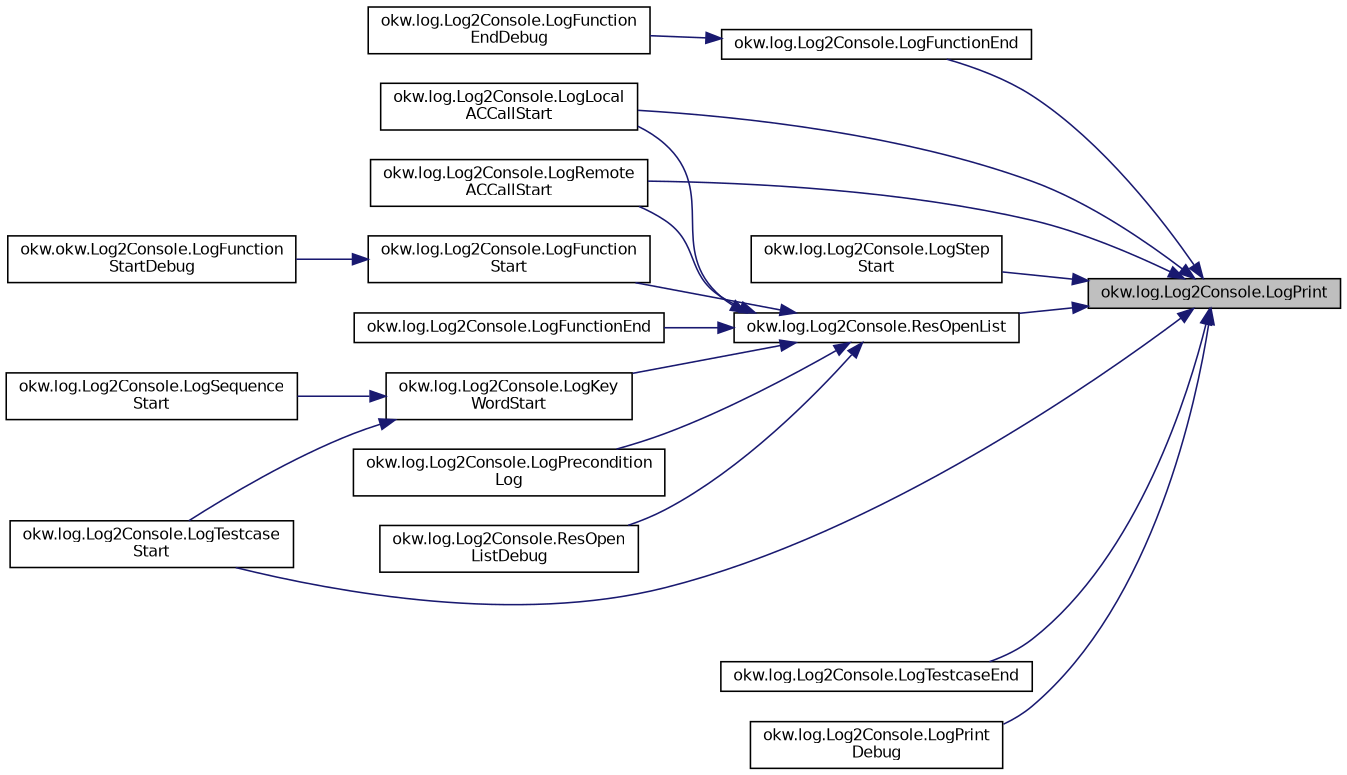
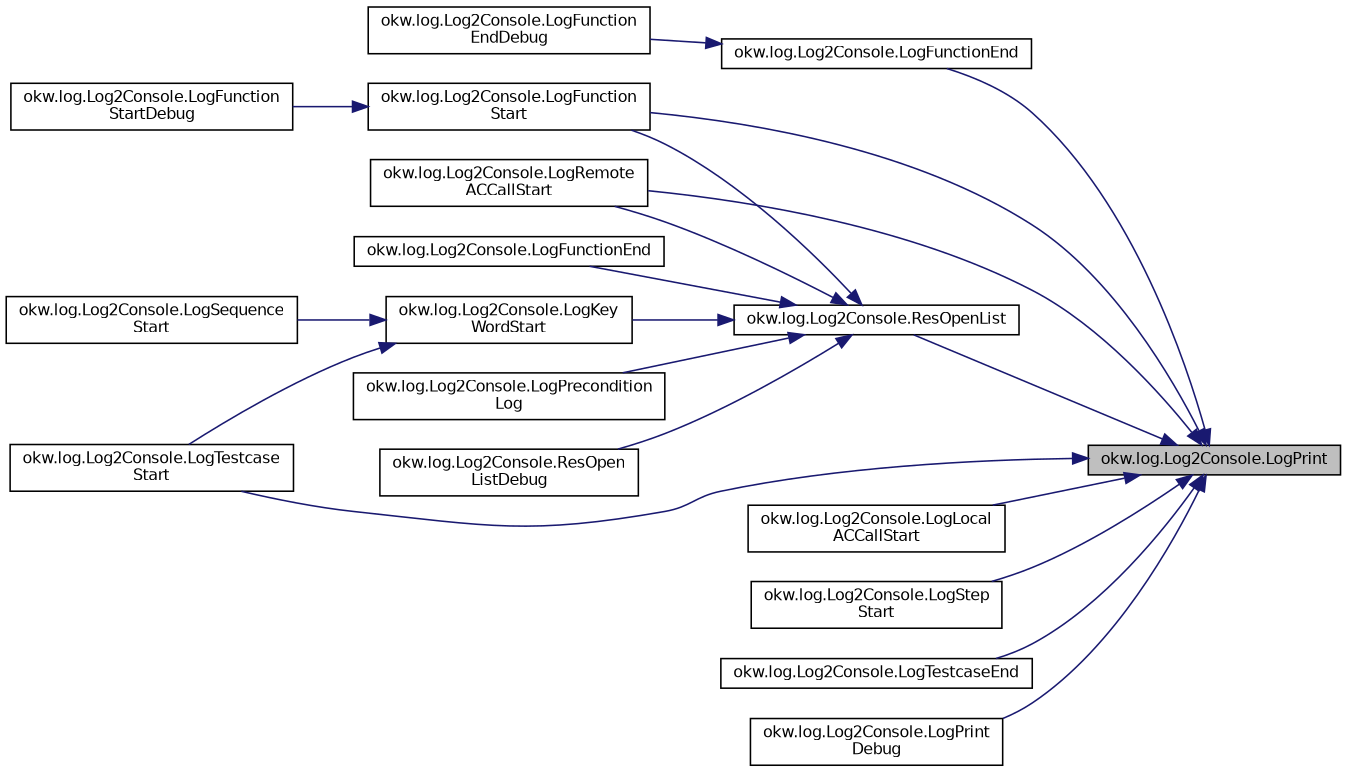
edge "okw.log.Log2Console.LogFunction Start" -> "okw.log.Log2Console.LogPrint": added
edge "okw.log.Log2Console.LogLocal ACCallStart" -> "okw.log.Log2Console.ResOpenList": removed
node "okw.okw.Log2Console.LogFunction StartDebug": label "okw.okw.Log2Console.LogFunction StartDebug" -> "okw.log.Log2Console.LogFunction StartDebug"
